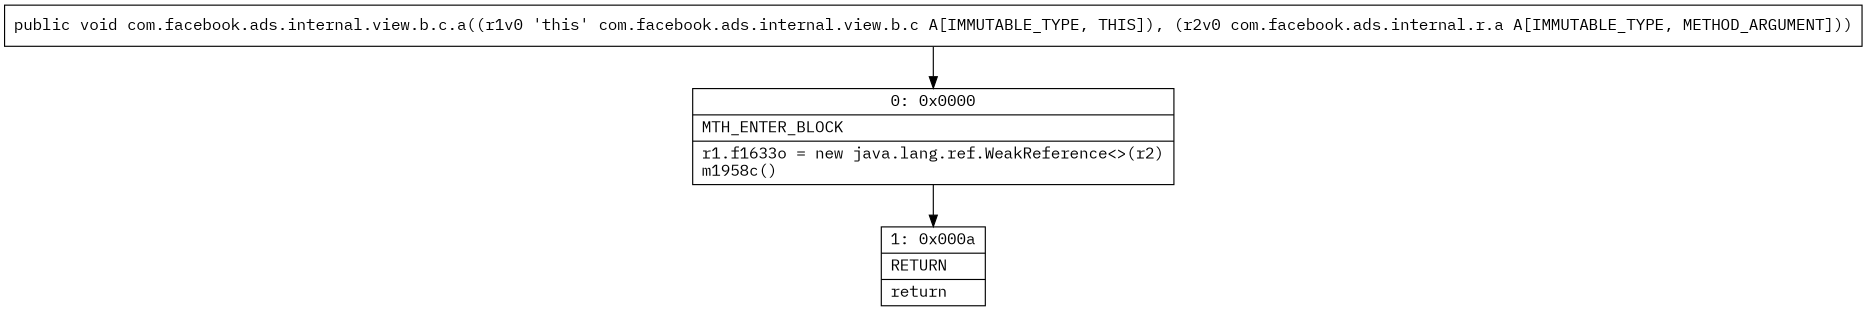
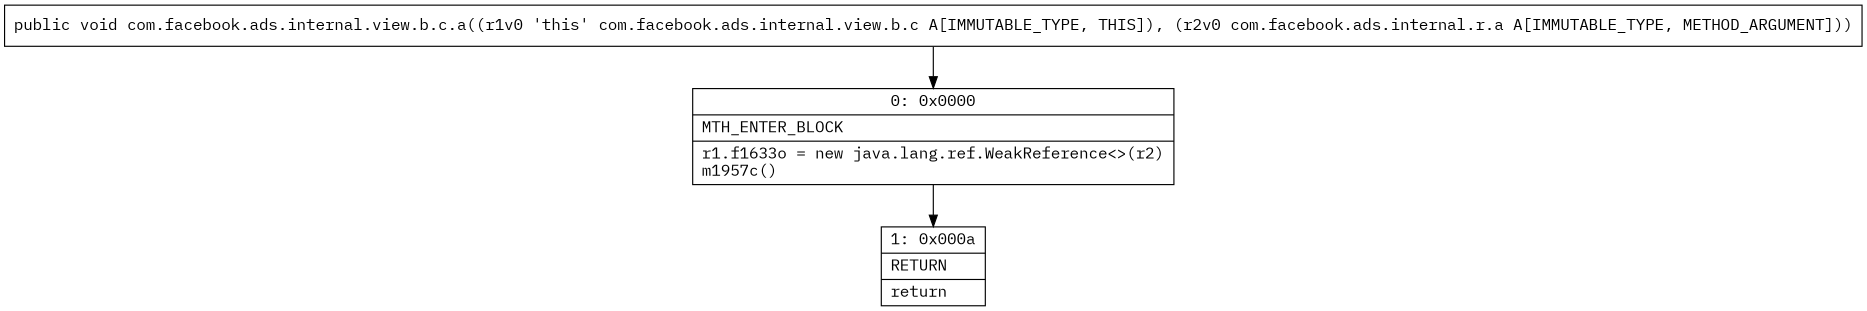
node "0: 0x0000": text "m1958c()" -> "m1957c()"
